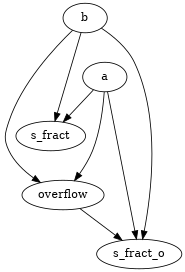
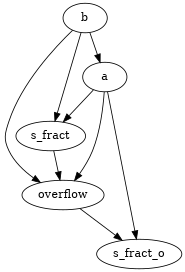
edge "b" -> "s_fract_o": now "b" -> "a"
edge "s_fract" -> "overflow": added
